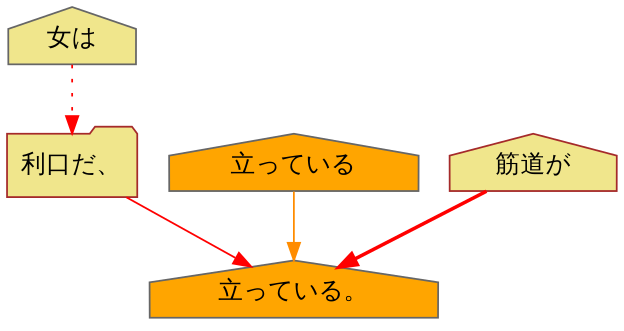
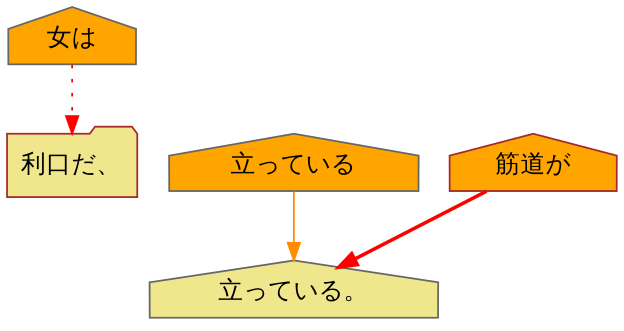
node "女は": fillcolor khaki -> orange
node "筋道が": fillcolor khaki -> orange
edge "利口だ、" -> "立っている。": removed
node "立っている。": fillcolor orange -> khaki
